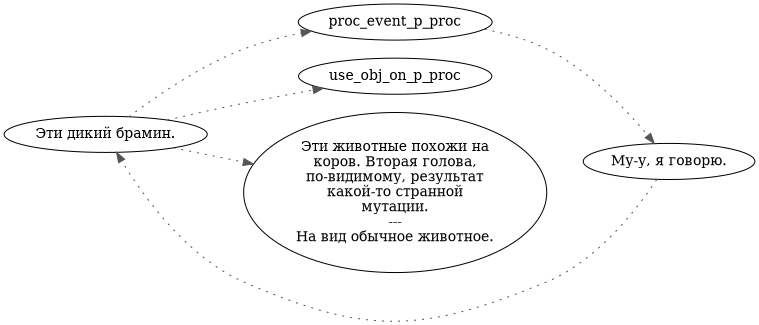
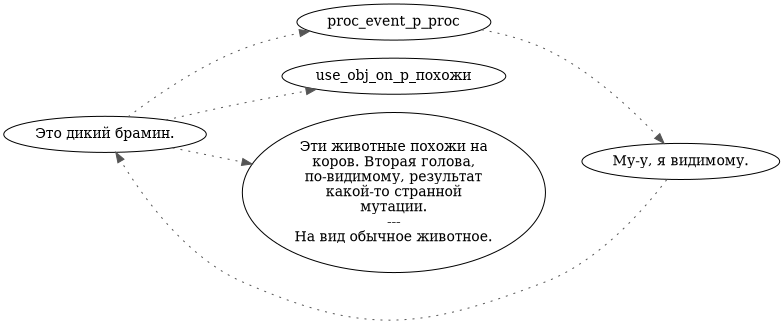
node "use_obj_on_p_proc": label "use_obj_on_p_proc" -> "use_obj_on_p_похожи"
node "Эти дикий брамин.": label "Эти дикий брамин." -> "Это дикий брамин."
node "Му-у, я говорю.": label "Му-у, я говорю." -> "Му-у, я видимому."
